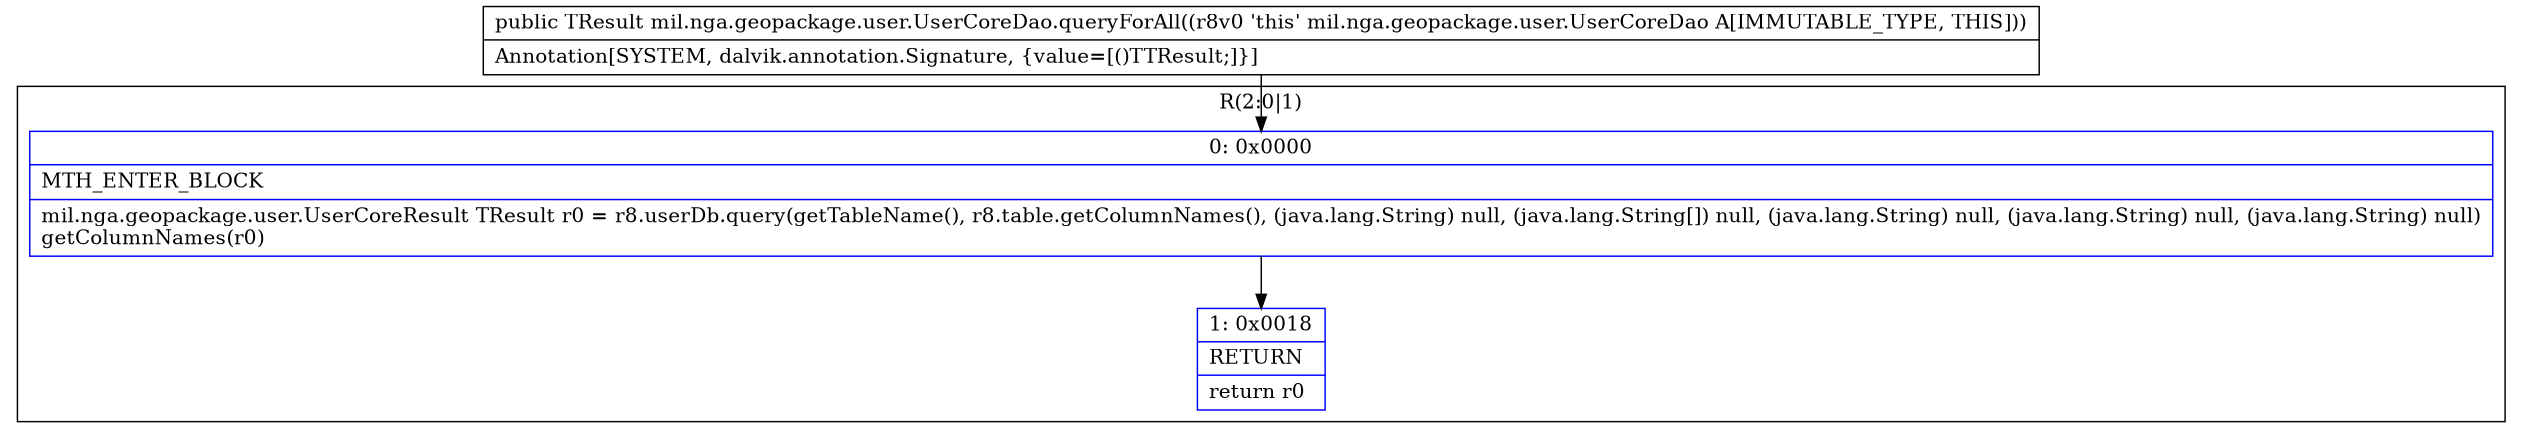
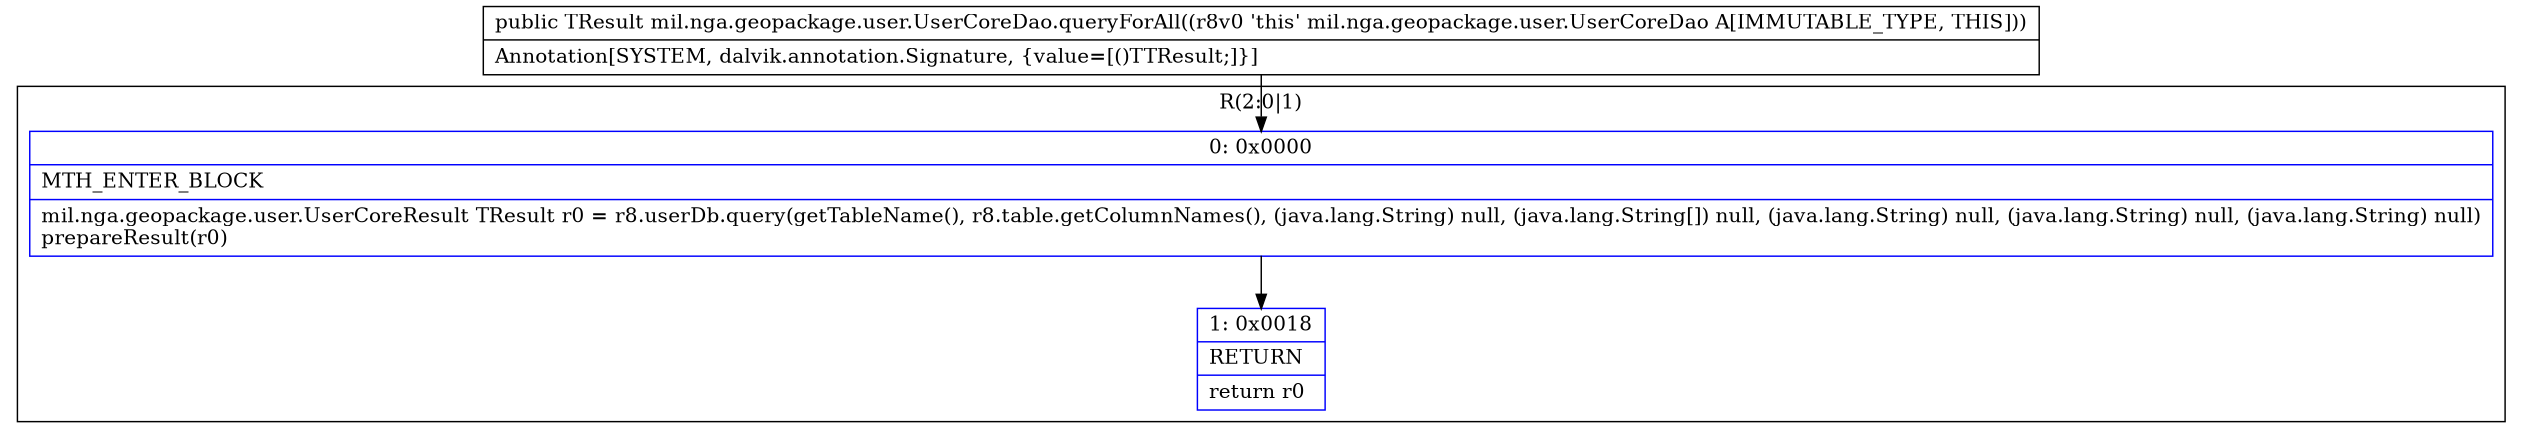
node "0: 0x0000": text "getColumnNames(r0)" -> "prepareResult(r0)"
